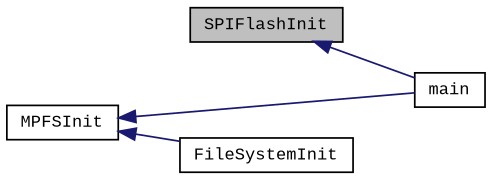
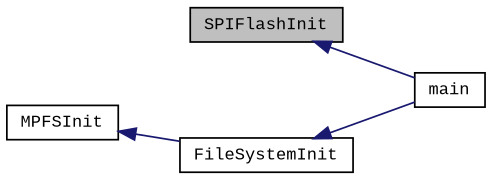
edge "main" -> "MPFSInit": now "main" -> "FileSystemInit"
